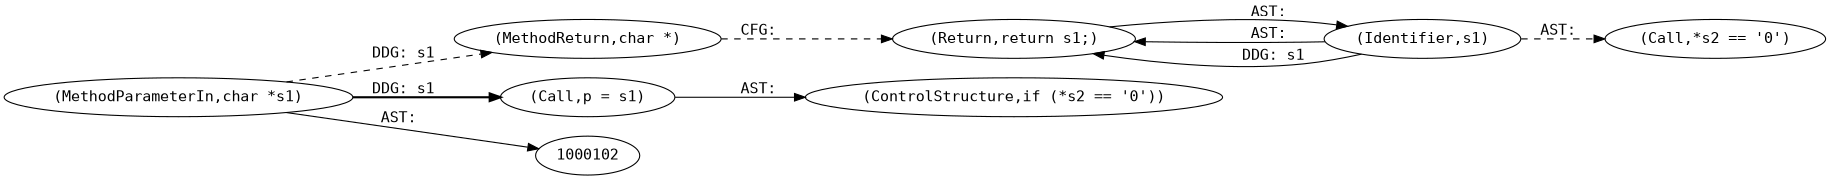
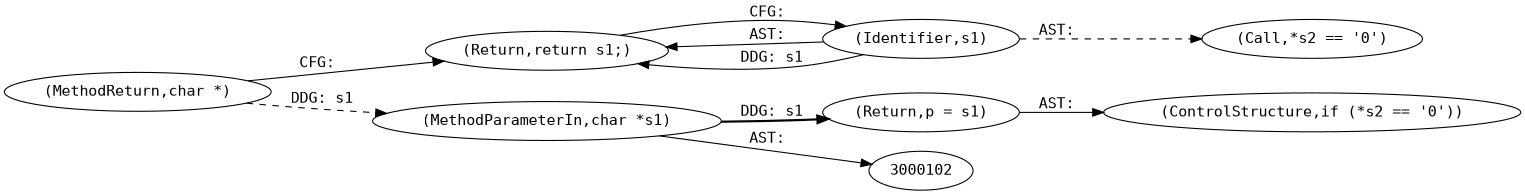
edge "(Return,return s1;)" -> "(Identifier,s1)": label "AST: " -> "CFG: "
edge "(MethodReturn,char *)" -> "(Return,return s1;)": style dashed -> solid
edge "(MethodParameterIn,char *s1)" -> "(MethodReturn,char *)": reversed
node "(Call,p = s1)": label "(Call,p = s1)" -> "(Return,p = s1)"
node "1000102": label "1000102" -> "3000102"
